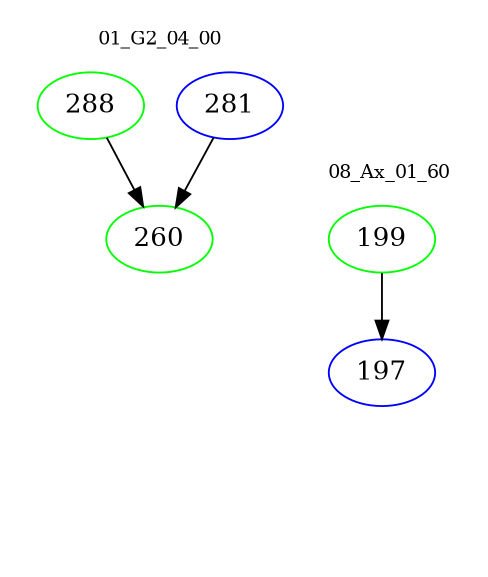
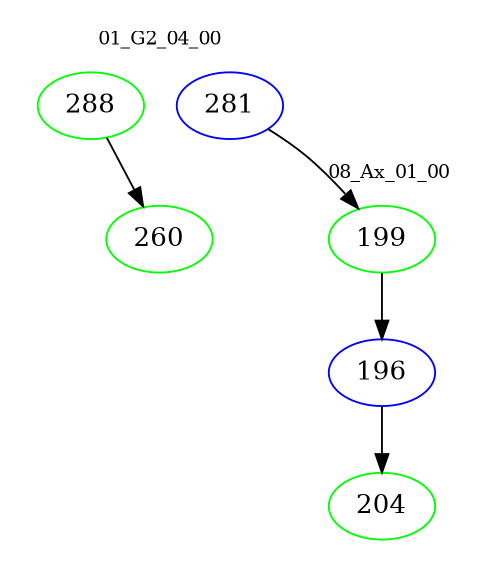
edge "281" -> "260": now "281" -> "199"
cluster "08_Ax_01_60": label "08_Ax_01_60" -> "08_Ax_01_00"
node "197": label "197" -> "196"
node "204": added
